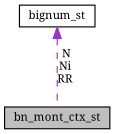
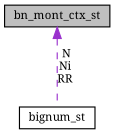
edge "bn_mont_ctx_st" -> "bignum_st": reversed
